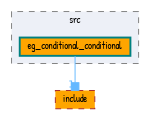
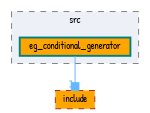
node "eg_conditional_conditional": label "eg_conditional_conditional" -> "eg_conditional_generator"
